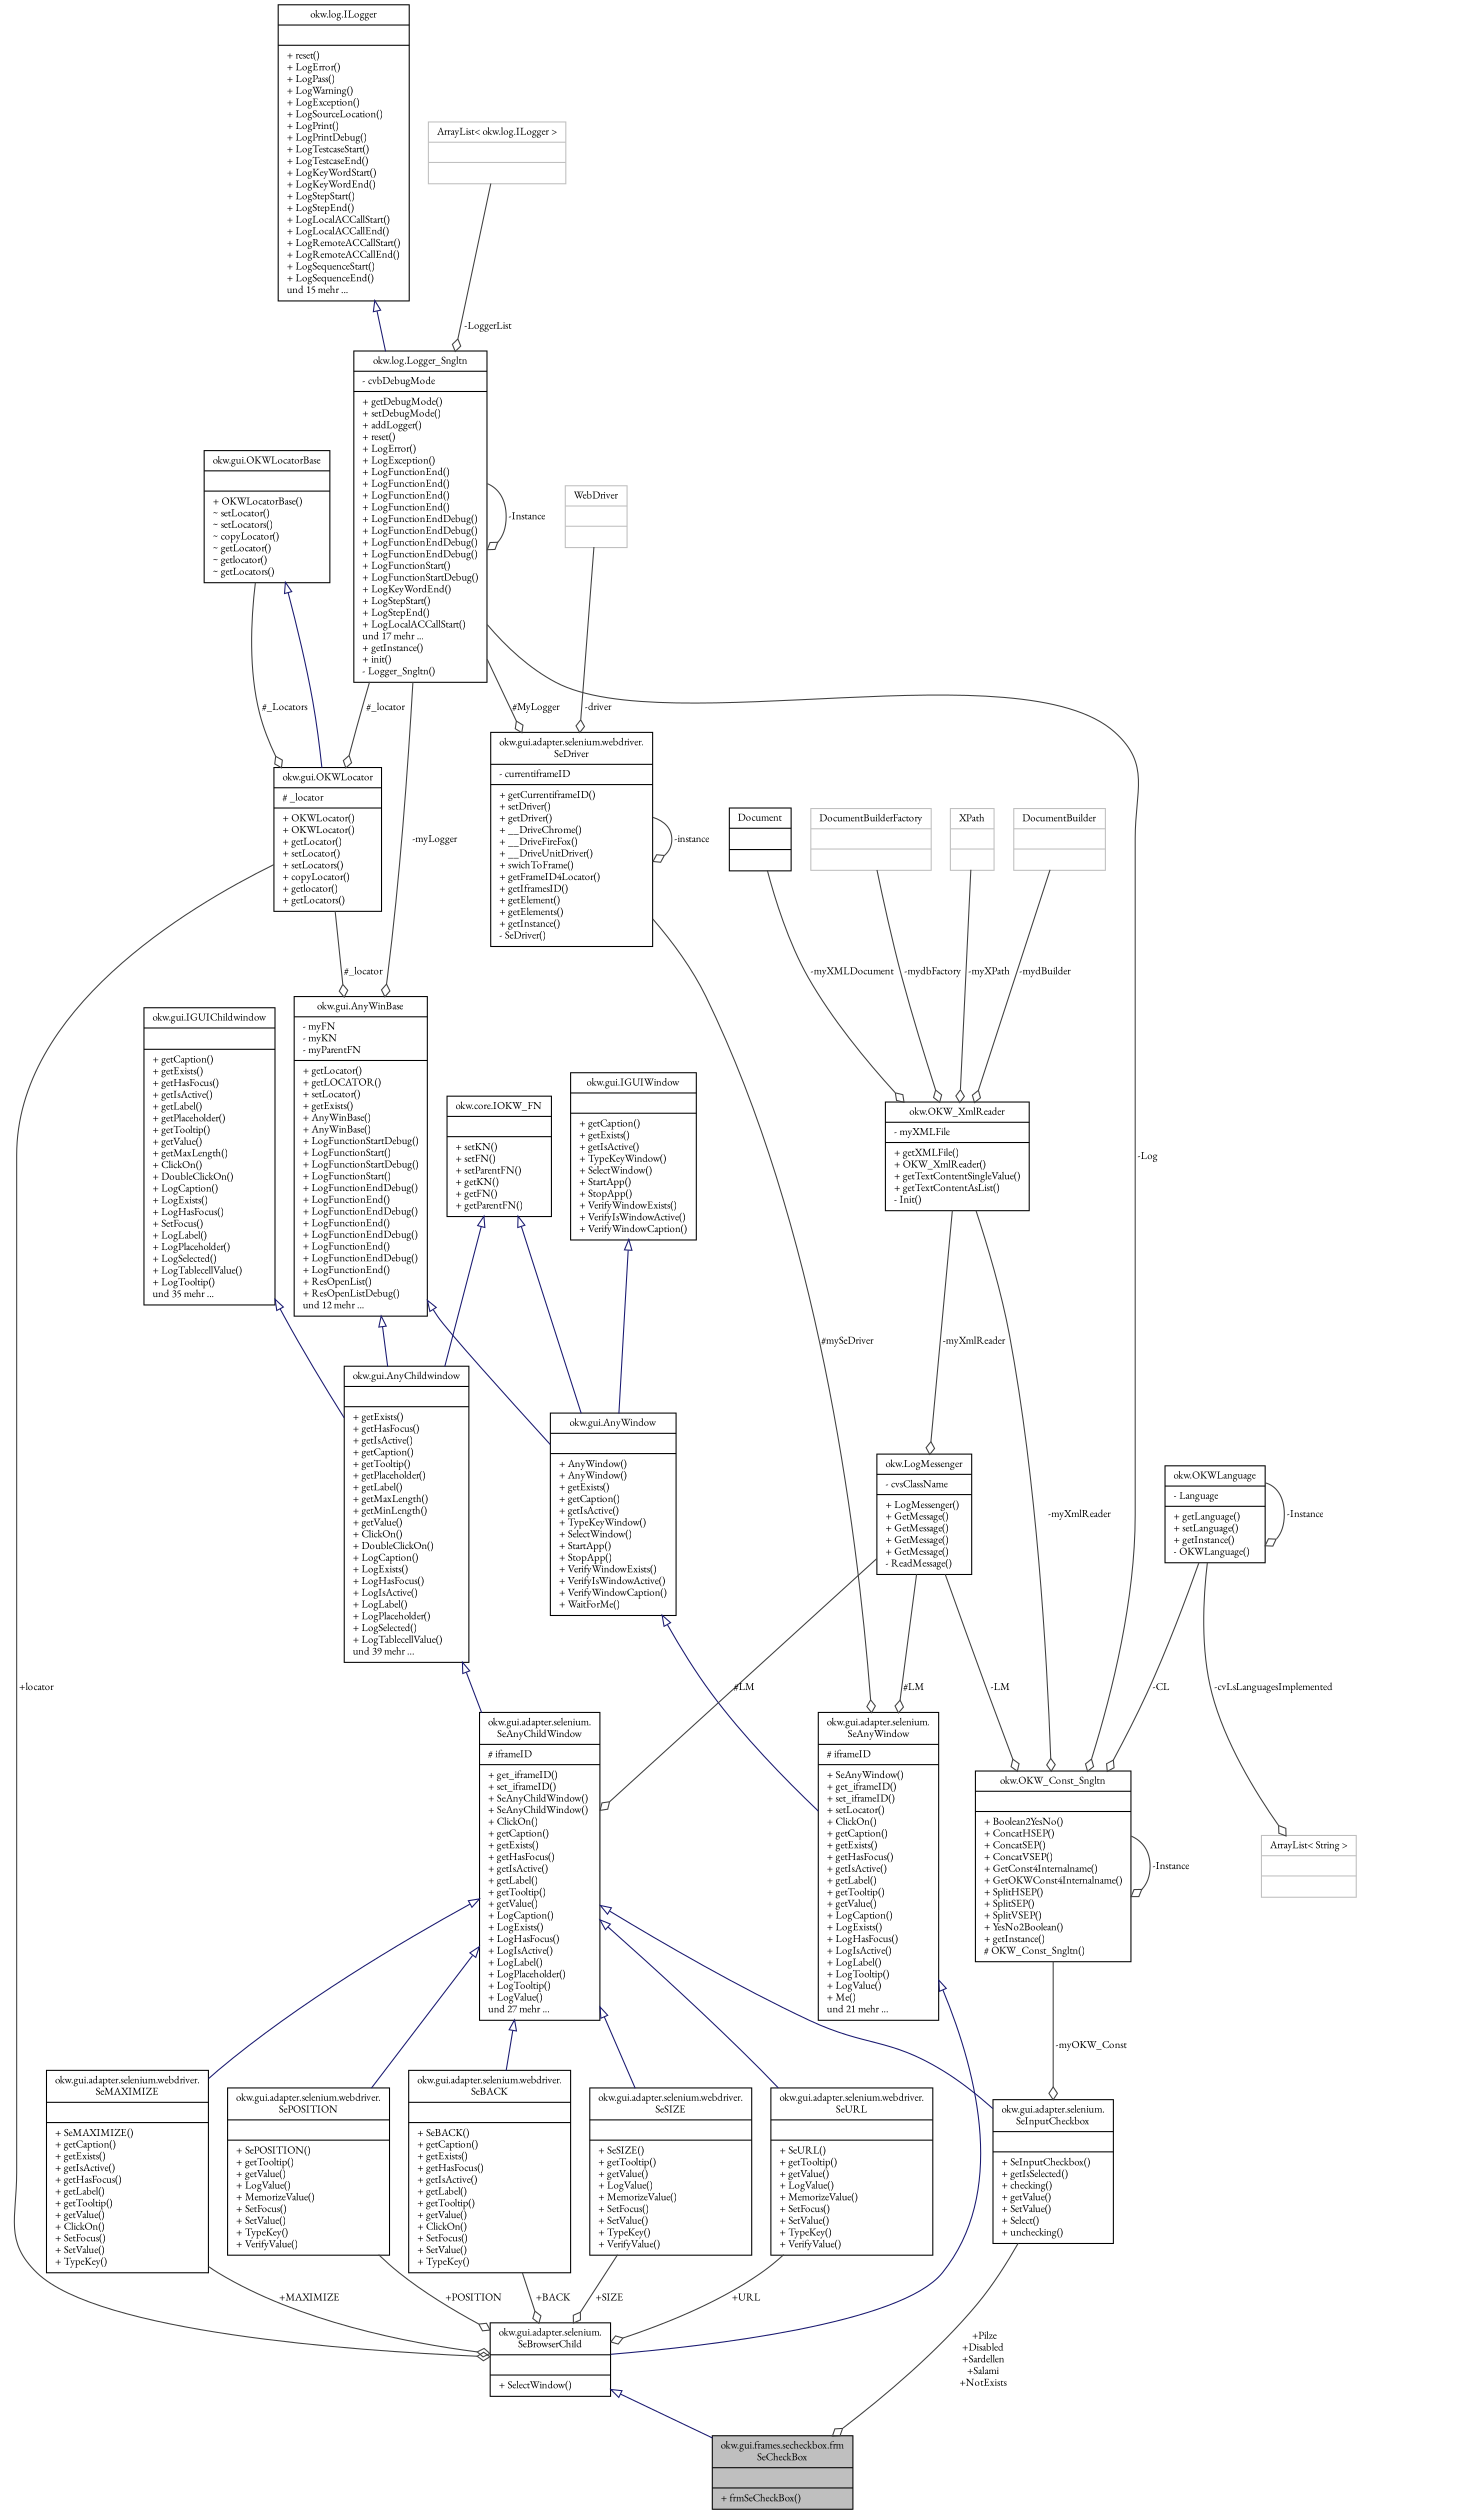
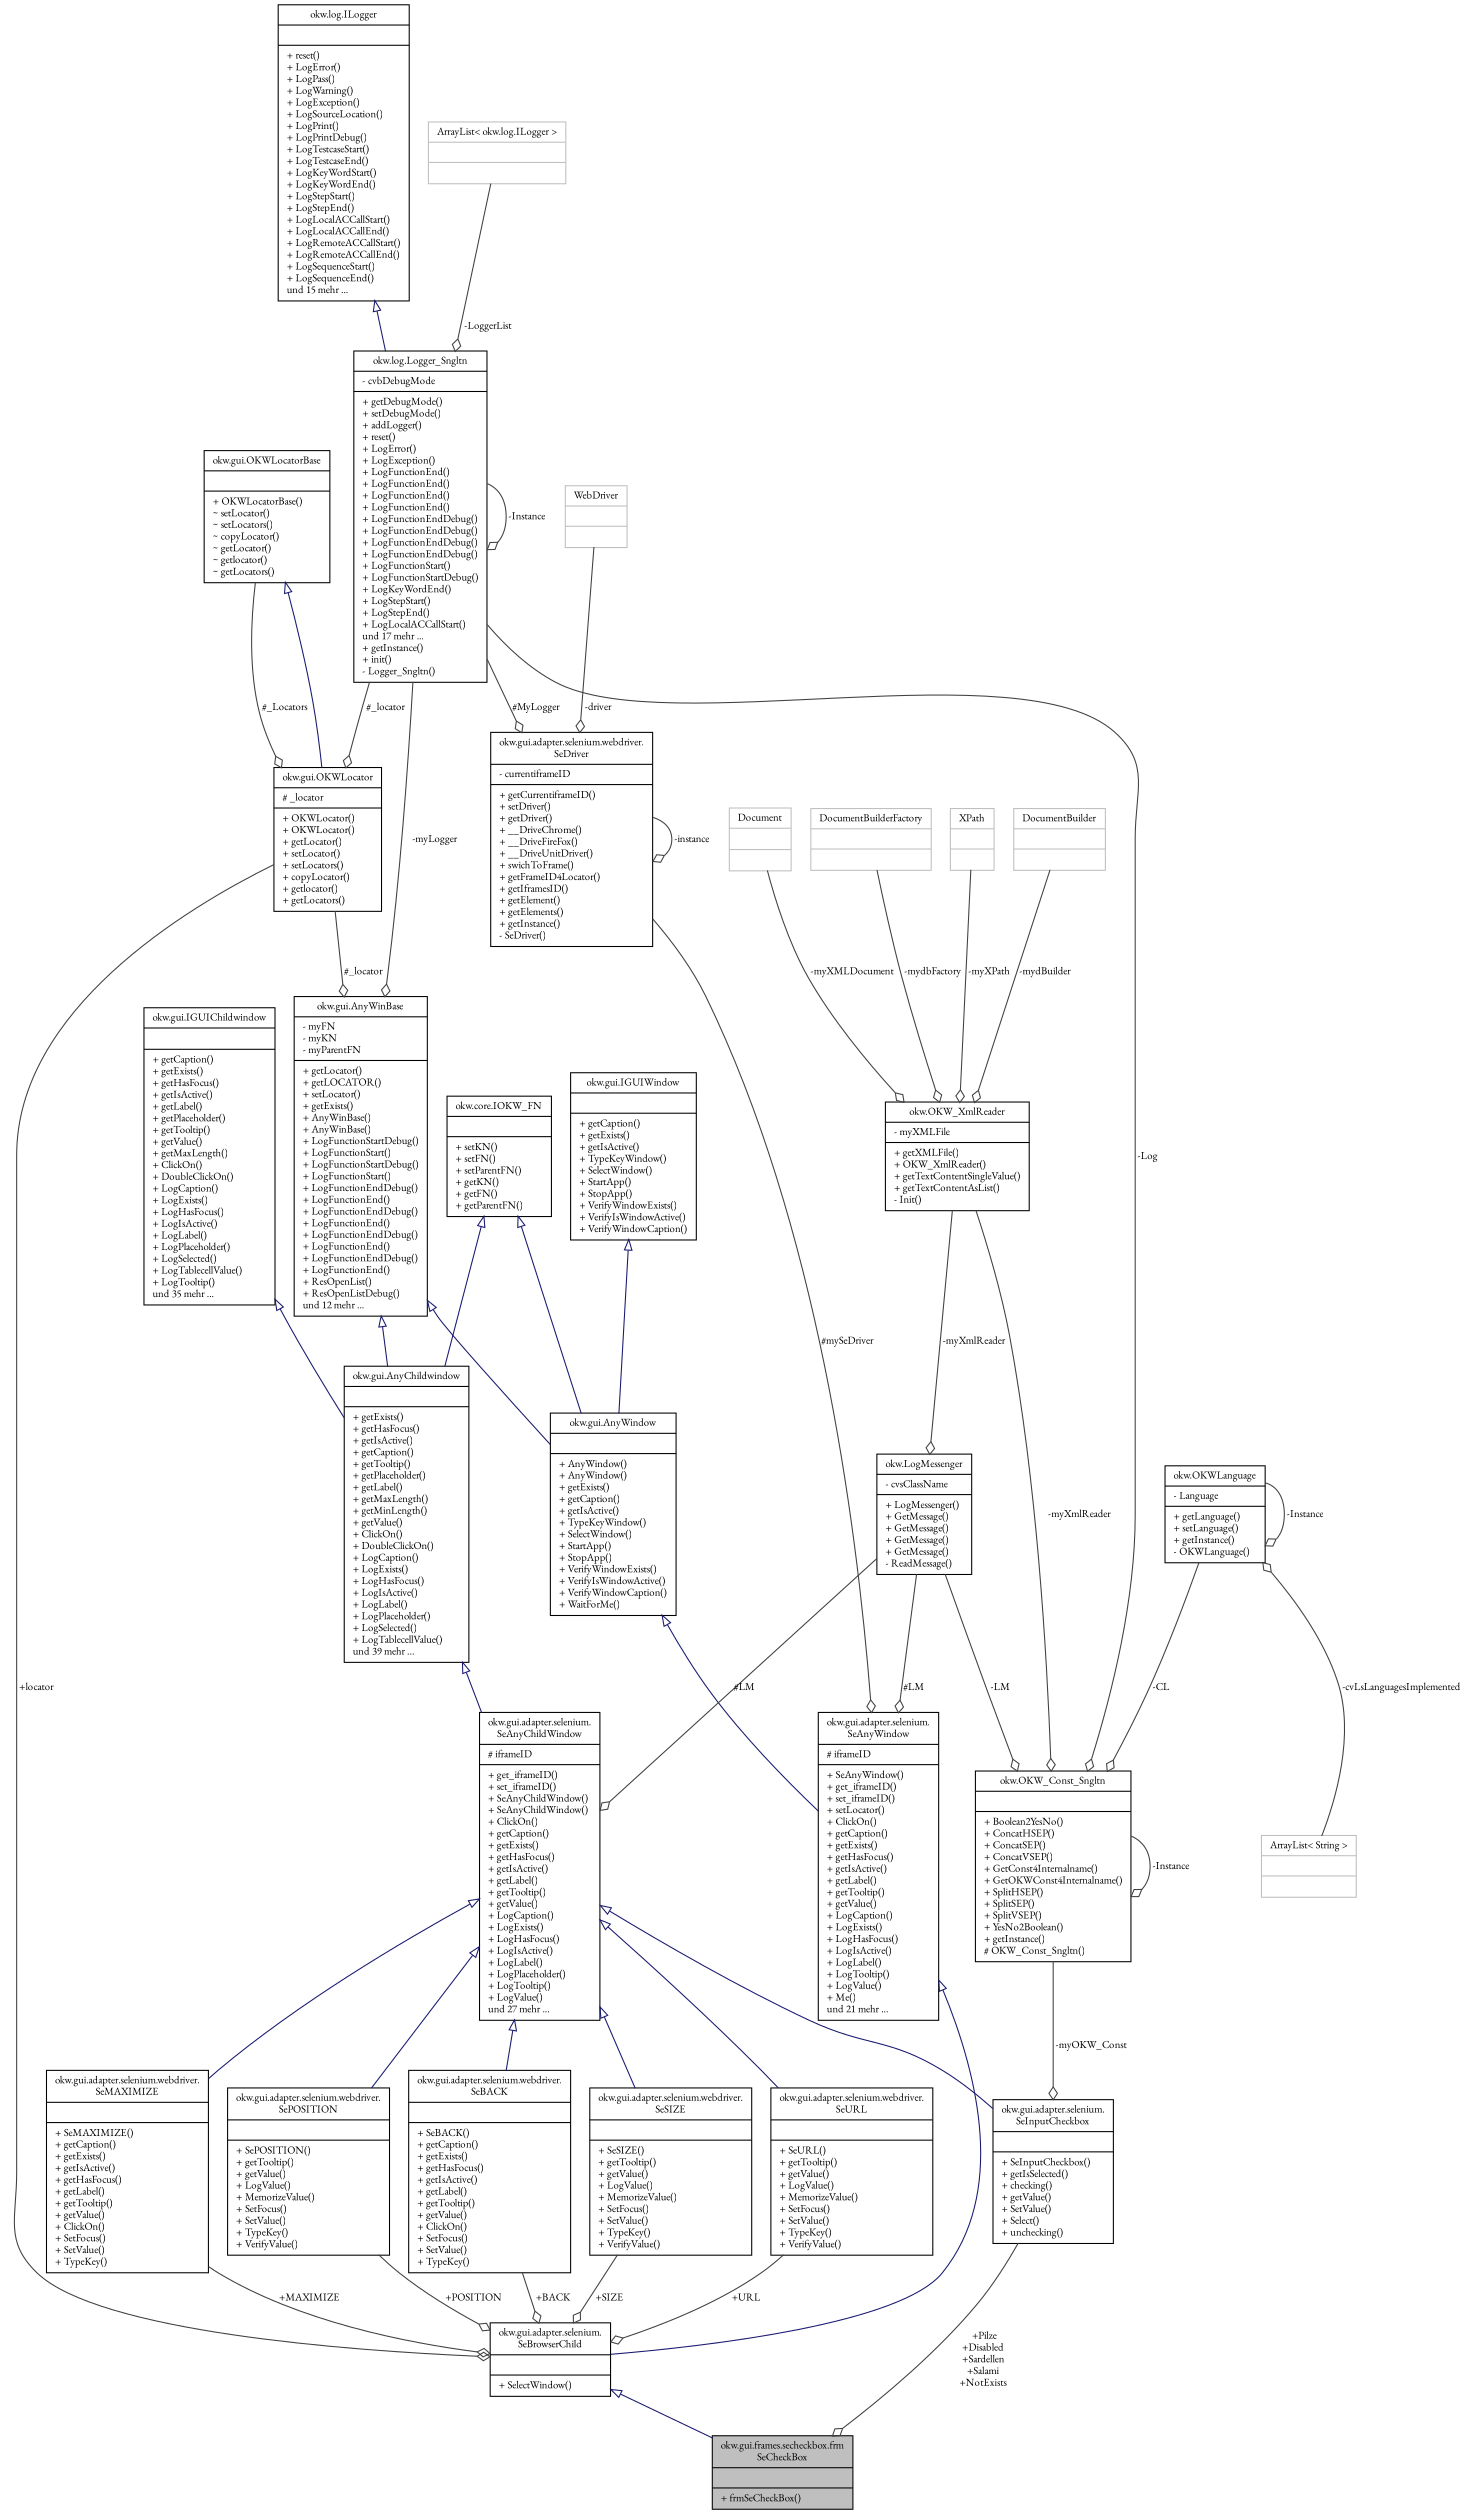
node "Document": color black -> grey75
node "okw.gui.IGUIChildwindow": text "+ SetFocus()" -> "+ LogIsActive()"
edge "okw.OKWLanguage" -> "ArrayList< String >": reversed
